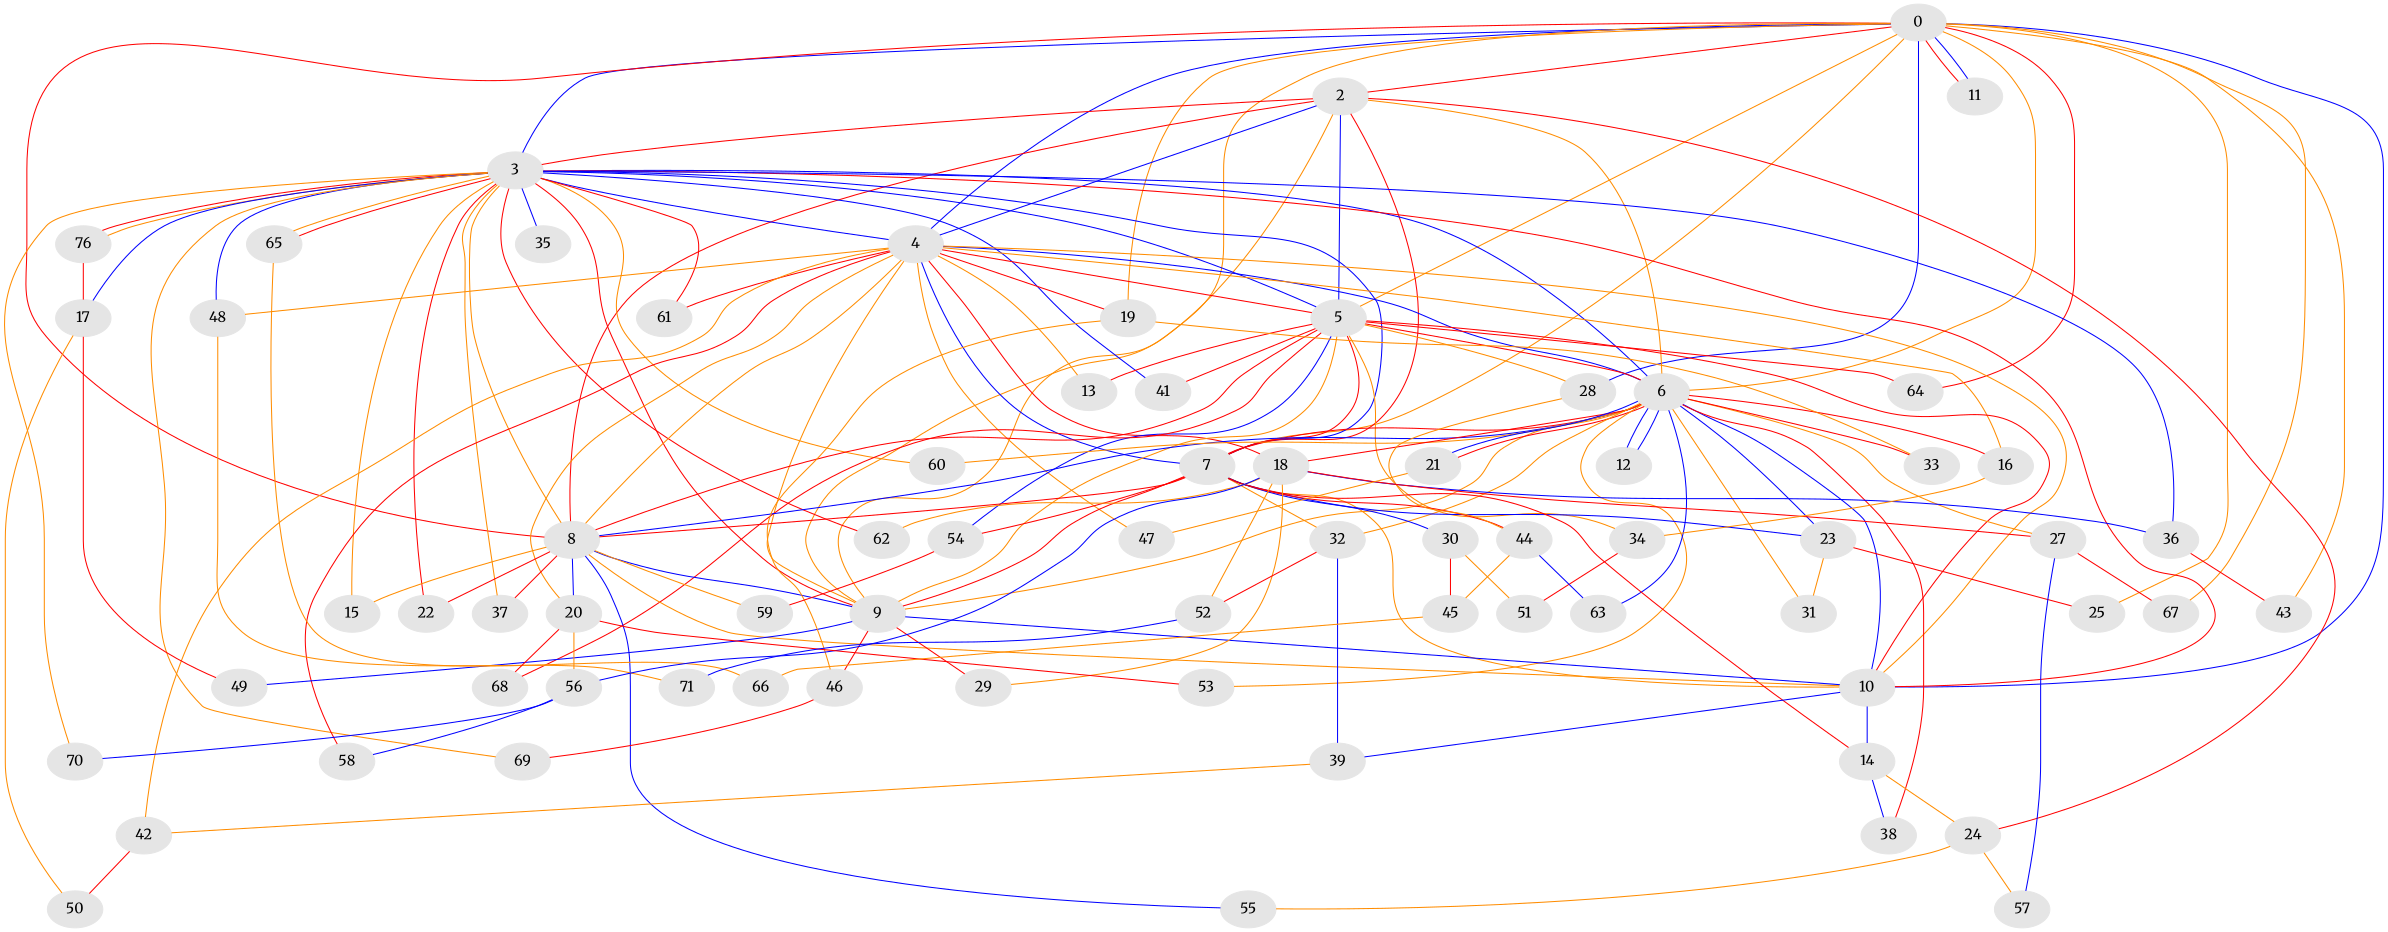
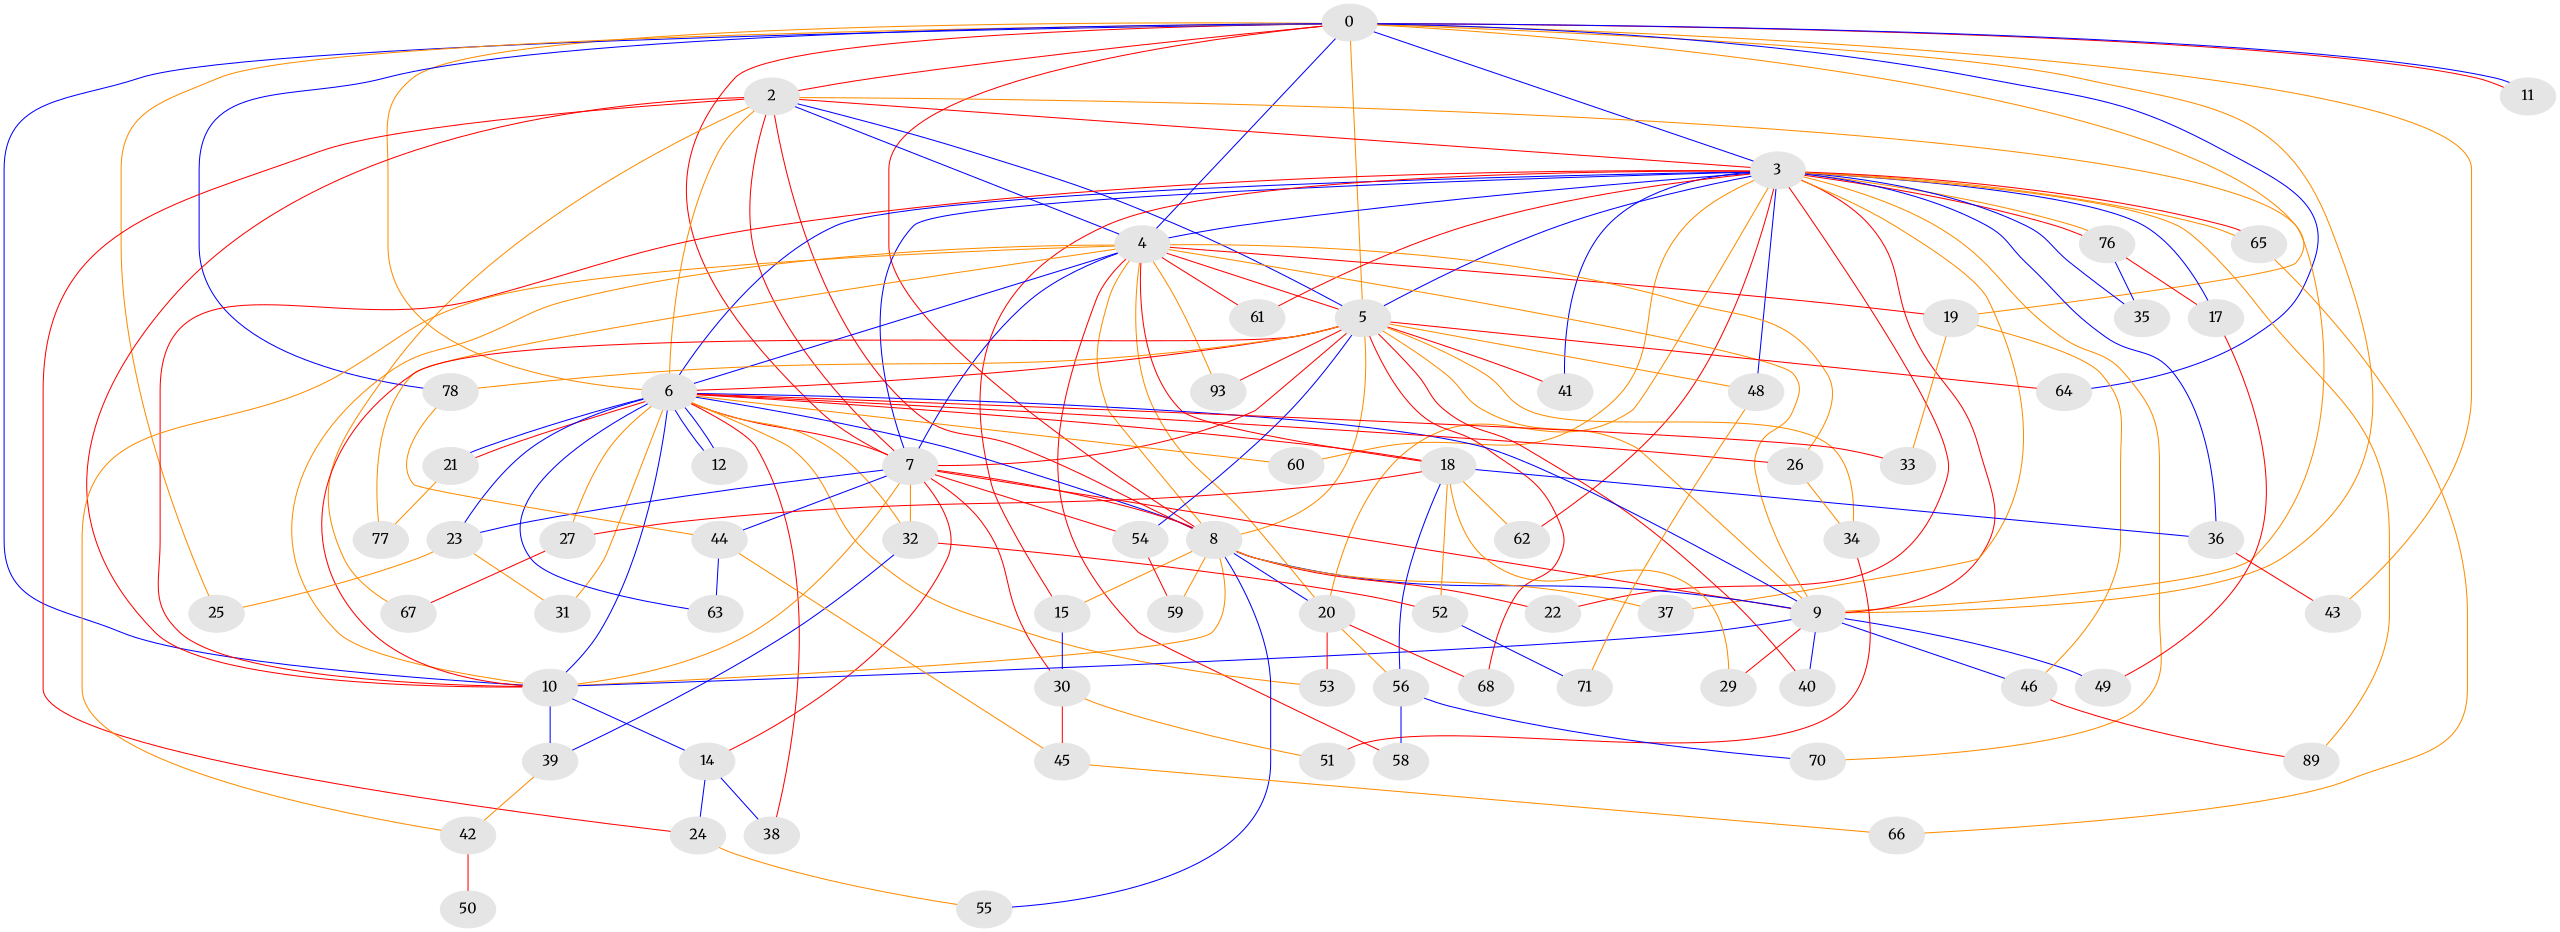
edge "0" -- "67": now "2" -- "67"
edge "0" -- "64": color red -> blue
edge "4" -- "48": now "5" -- "48"
edge "76" -- "35": added
edge "0" -- "7": color darkorange -> red
edge "2" -- "10": added
edge "3" -- "8": now "3" -- "20"
edge "3" -- "15": color darkorange -> red
node "13": label "13" -> "93"
node "28": label "28" -> "78"
edge "5" -- "8": color red -> darkorange
node "16": label "16" -> "26"
edge "7" -- "30": color blue -> red
edge "7" -- "44": color red -> blue
edge "6" -- "9": color darkorange -> blue
node "47": label "47" -> "77"
edge "8" -- "37": color red -> darkorange
edge "23" -- "25": color red -> darkorange
edge "17" -- "50": removed
edge "9" -- "46": color red -> blue
edge "15" -- "30": added
node "40": added
node "69": label "69" -> "89"
edge "14" -- "24": color darkorange -> blue
node "57": removed
